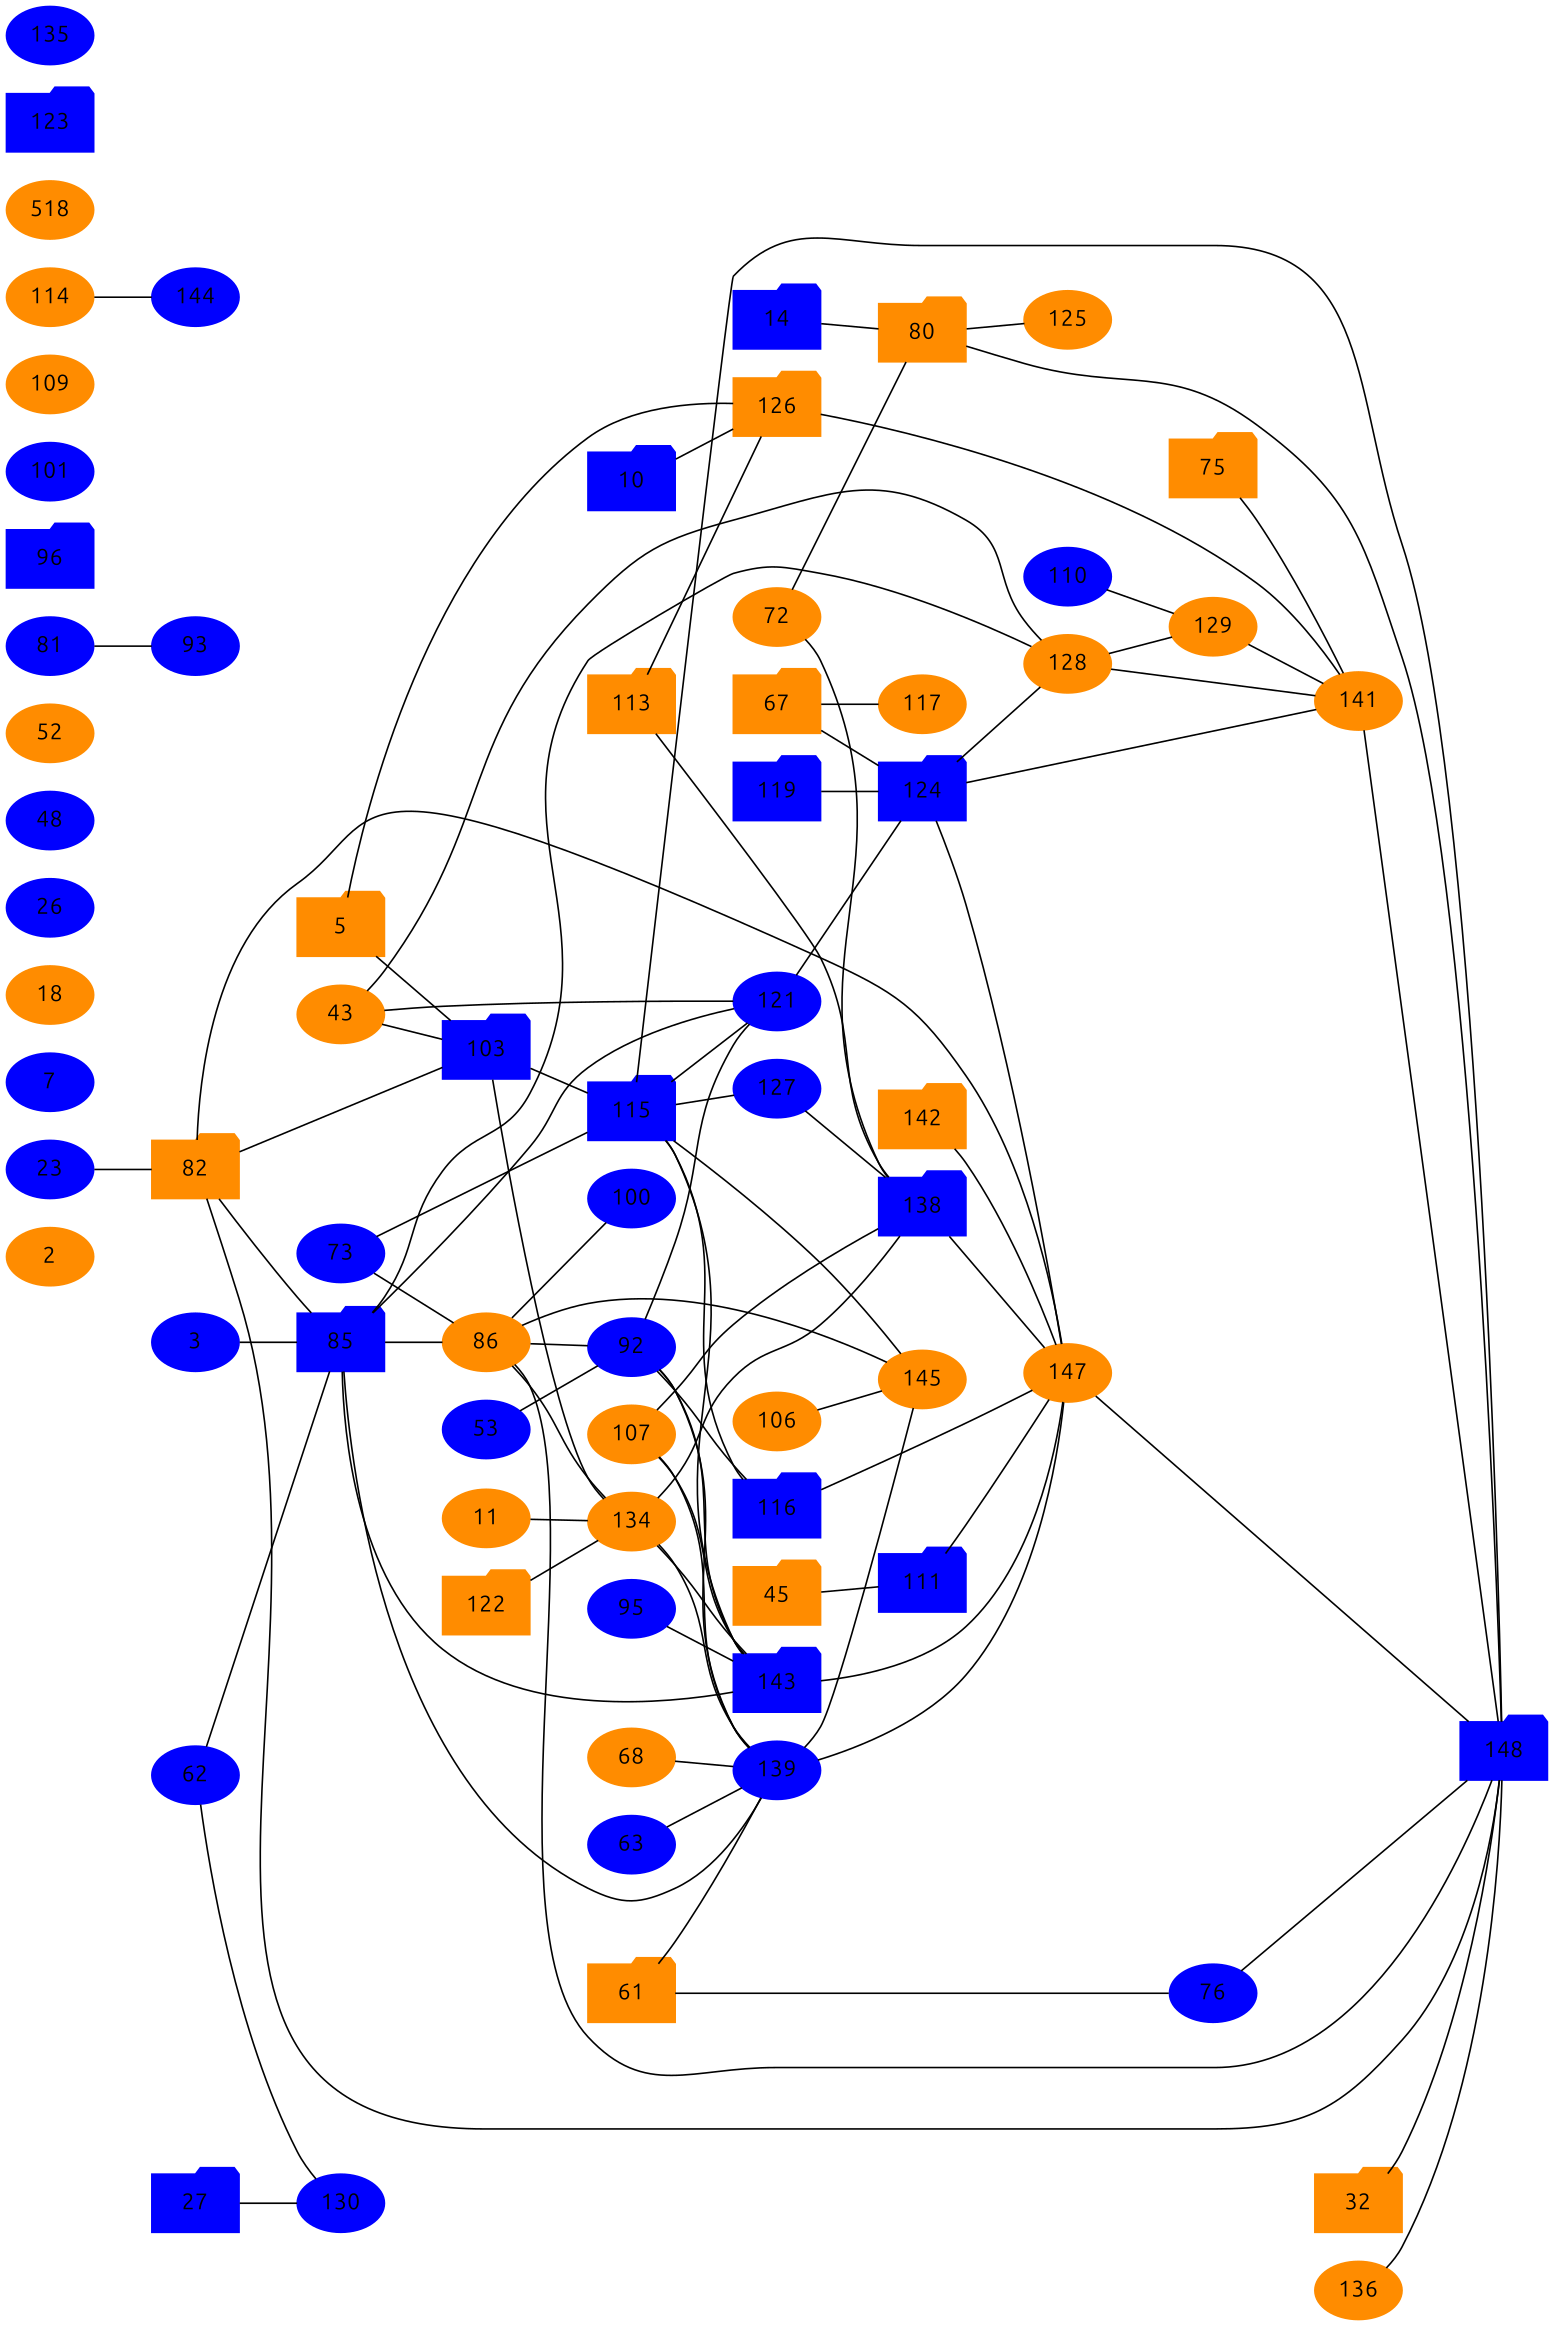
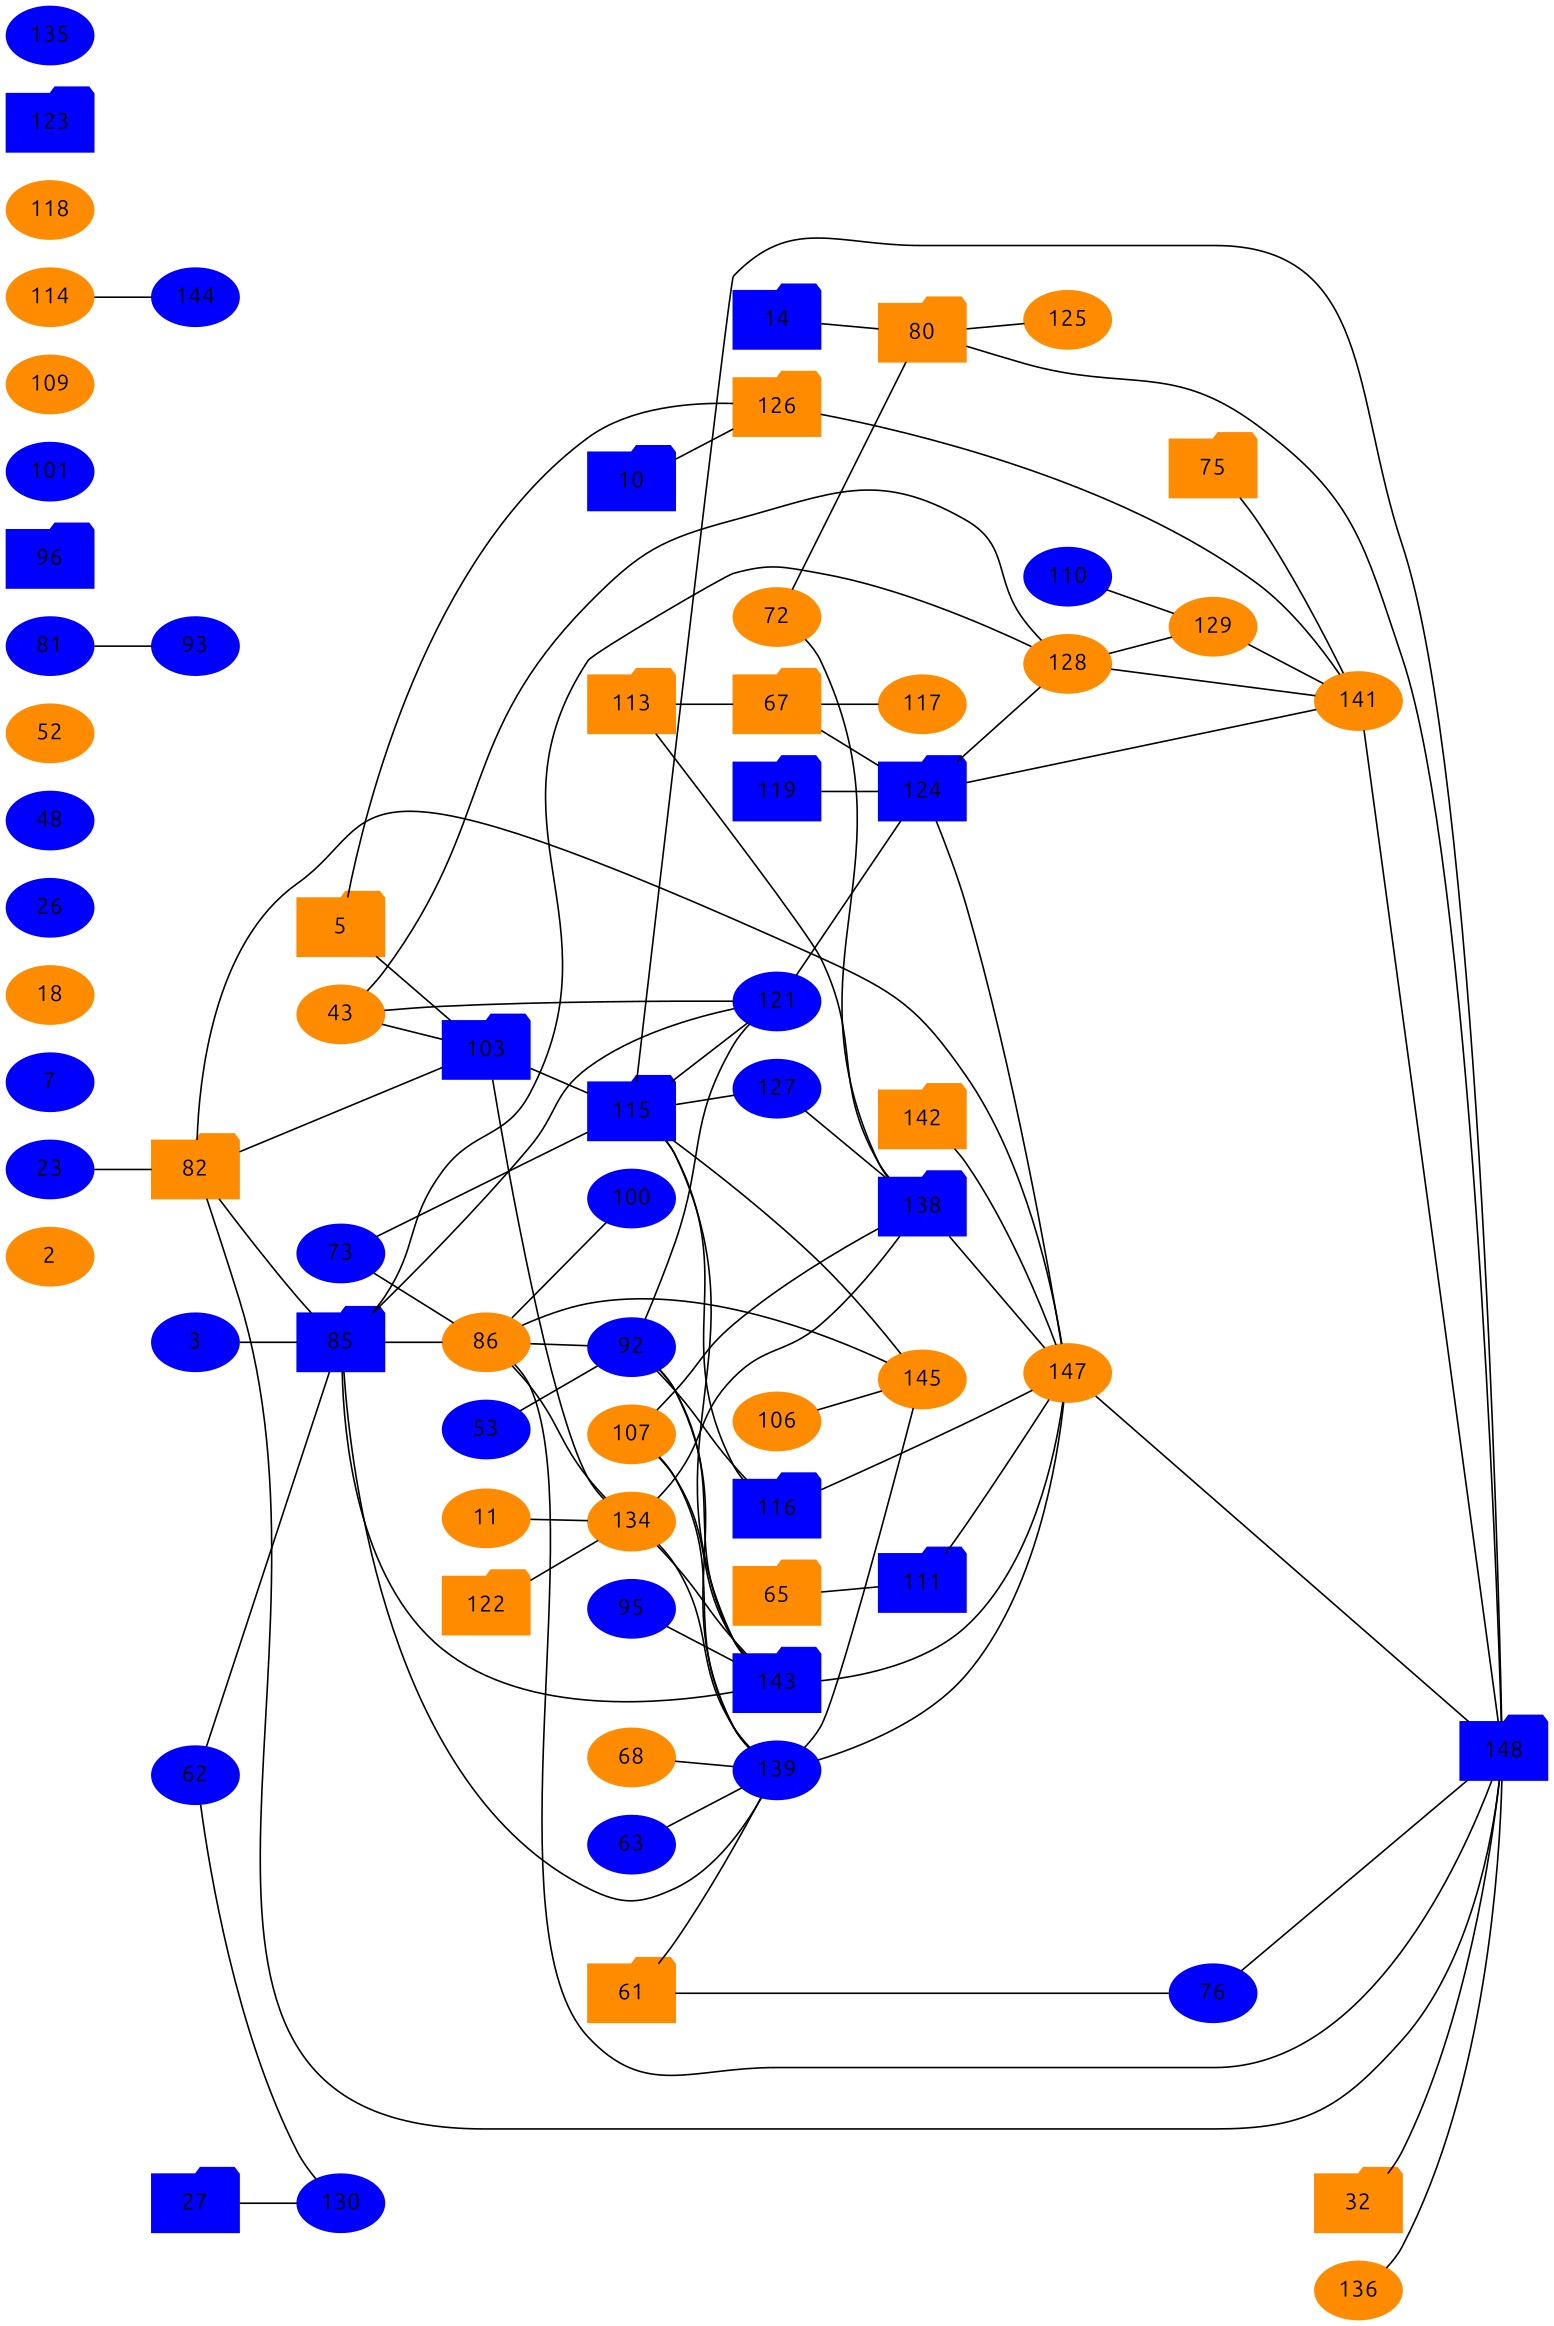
node "518": label "518" -> "118"
edge "126" -- "113": now "67" -- "113"
node "45": label "45" -> "65"
